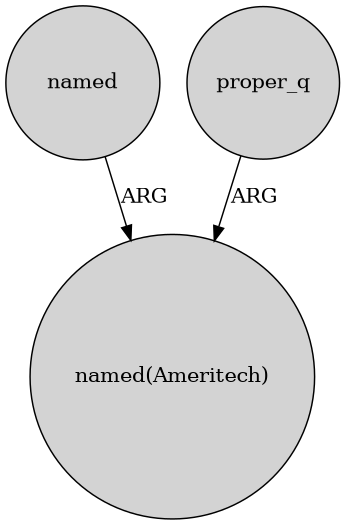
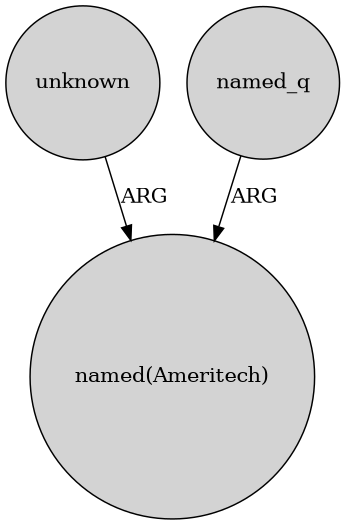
node "named": label "named" -> "unknown"
node "proper_q": label "proper_q" -> "named_q"
